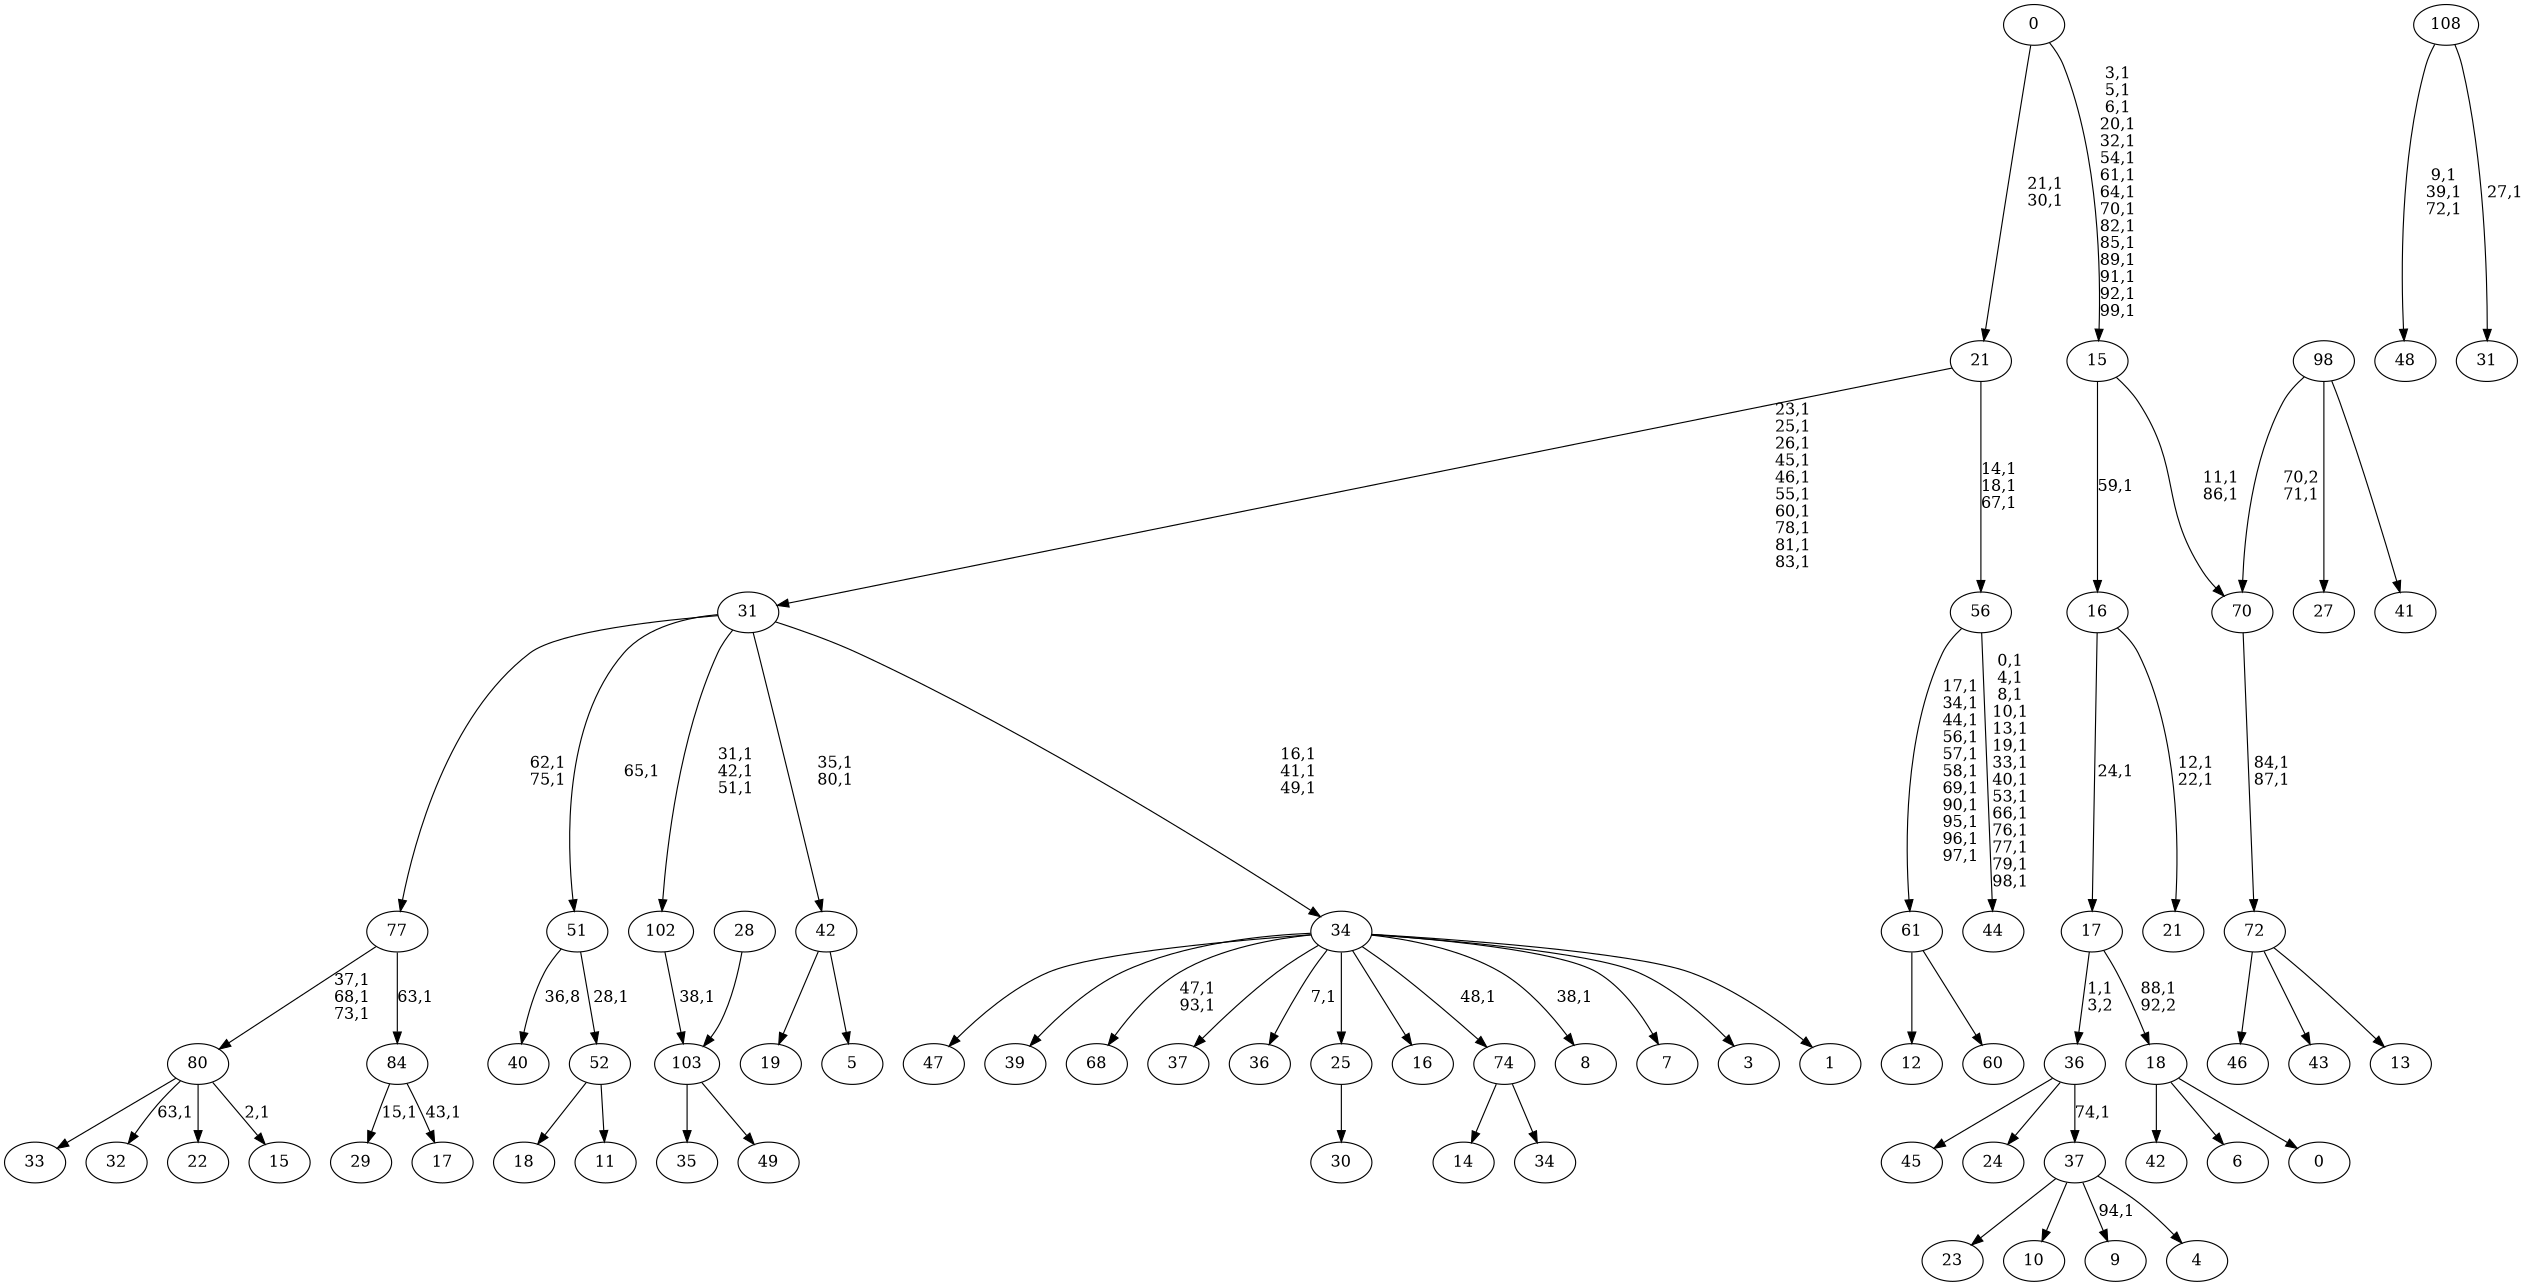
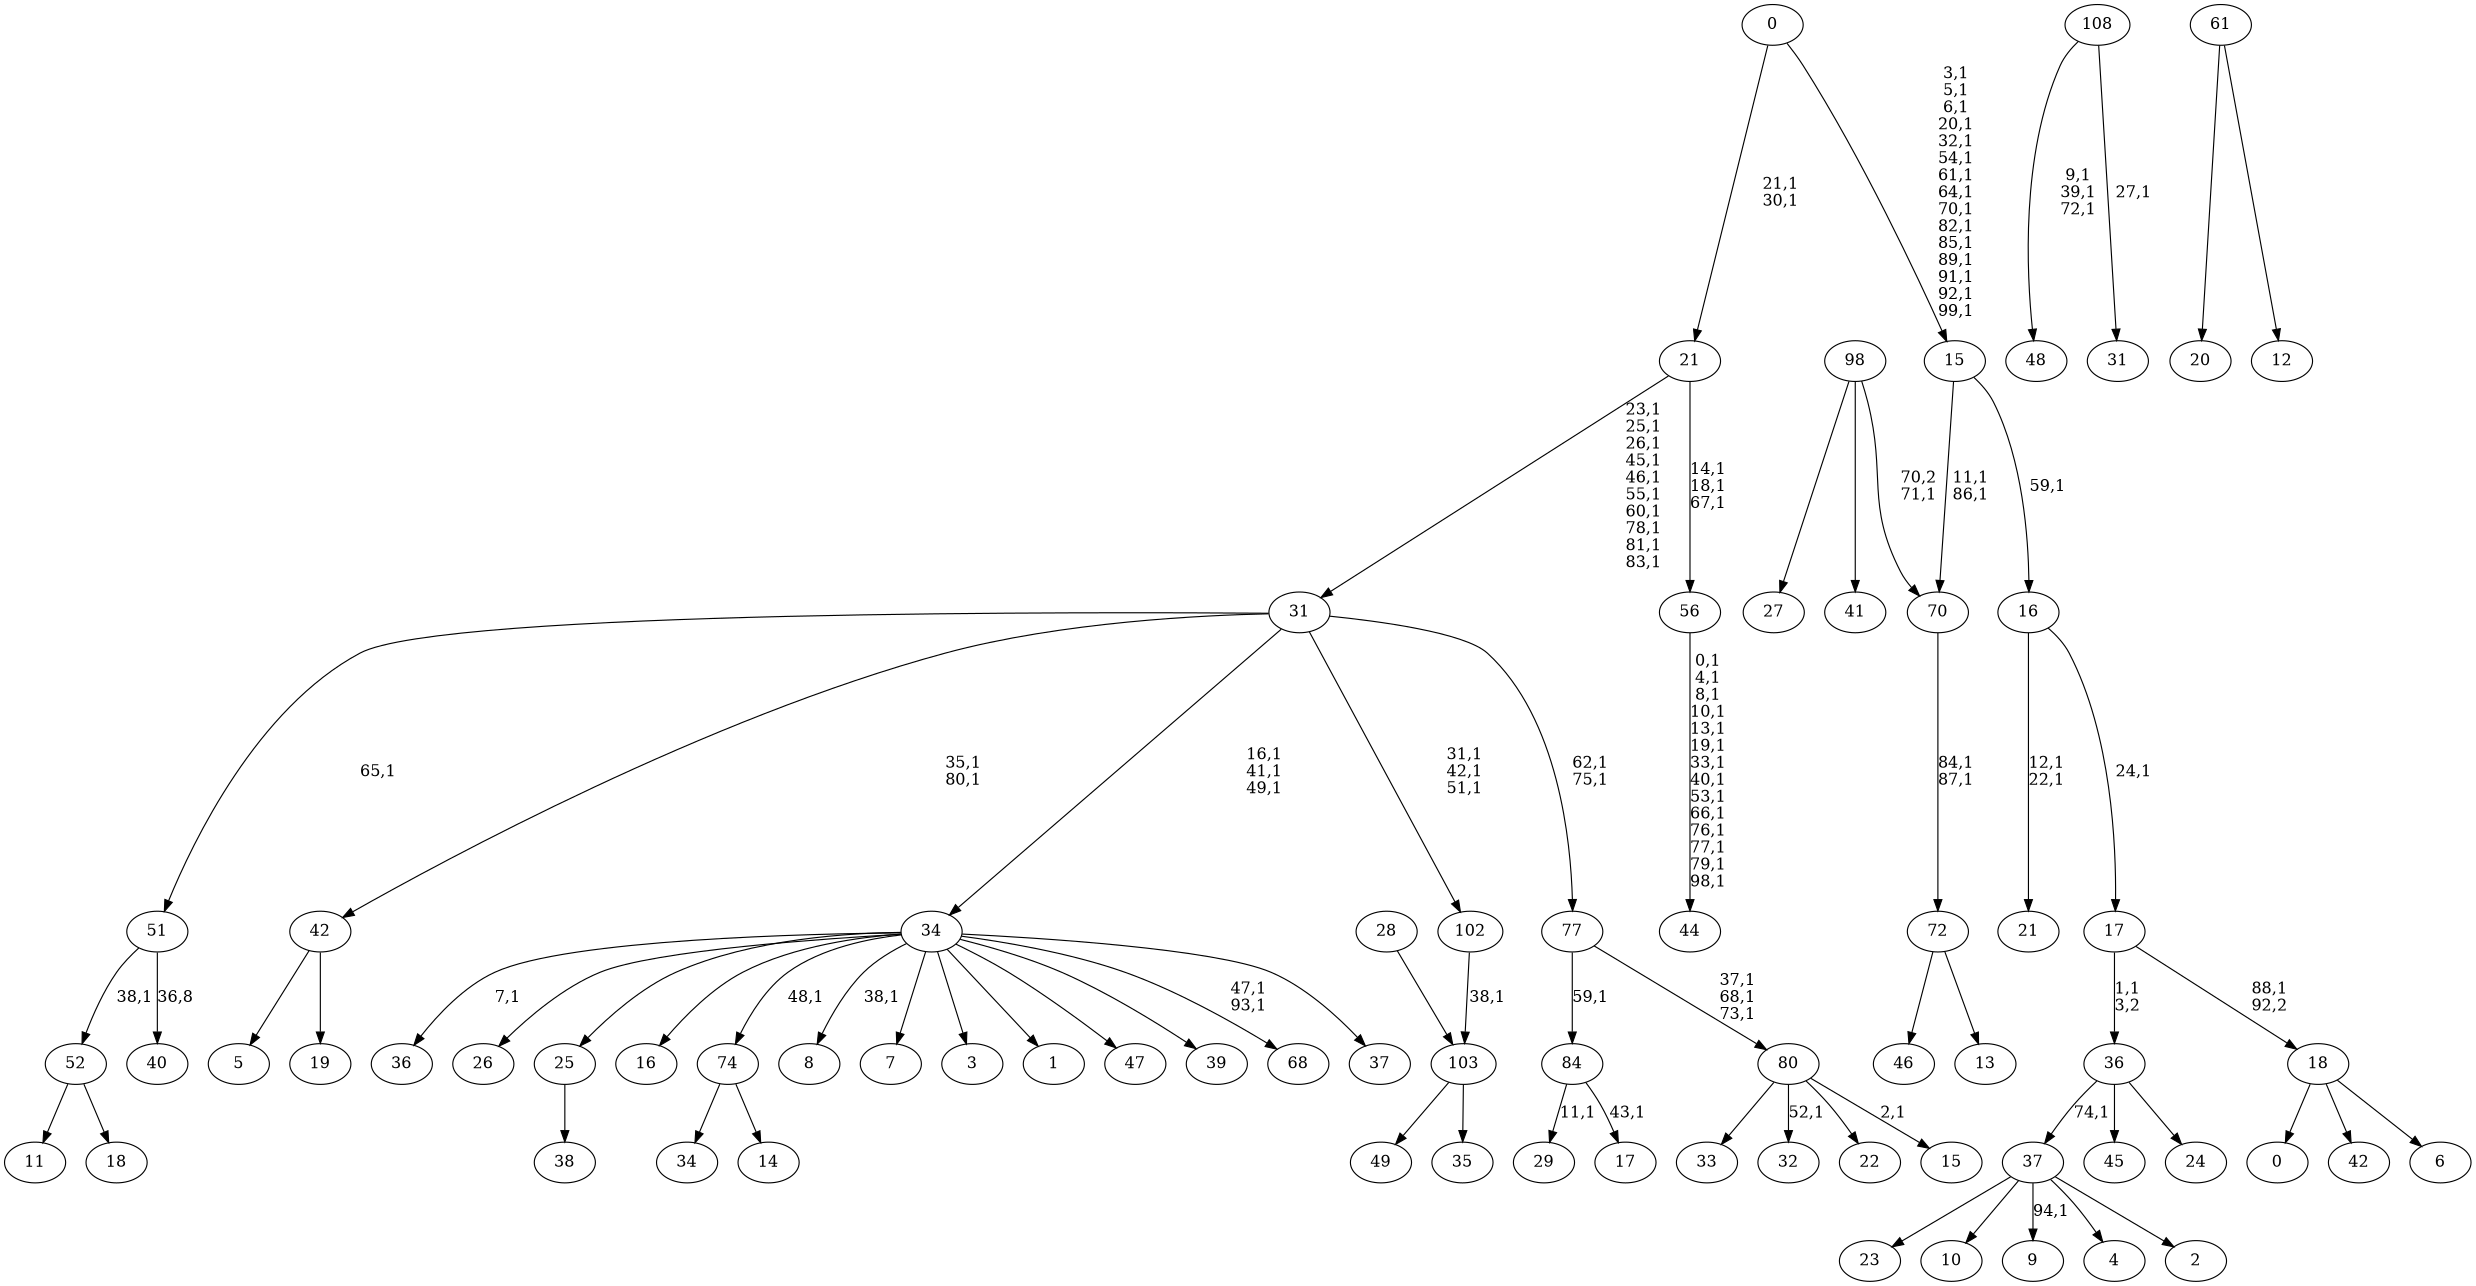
edge "56" -> "61": removed, label "17,1 34,1 44,1 56,1 57,1 58,1 69,1 90,1 95,1 96,1 97,1"
edge "77" -> "84": label "63,1" -> "59,1"
edge "51" -> "52": label "28,1" -> "38,1"
node "26": added
node "60": label "60" -> "20"
node "43": removed
edge "80" -> "32": label "63,1" -> "52,1"
edge "84" -> "29": label "15,1" -> "11,1"
node "30": label "30" -> "38"
node "2": added
